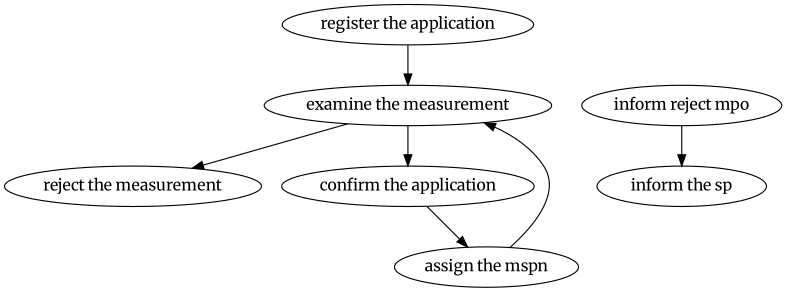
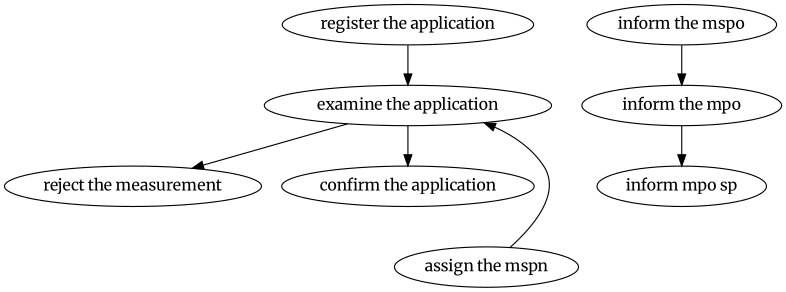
node "inform the mspo": added
node "examine the measurement": label "examine the measurement" -> "examine the application"
node "inform reject mpo": label "inform reject mpo" -> "inform the mpo"
node "inform the sp": label "inform the sp" -> "inform mpo sp"
edge "confirm the application" -> "assign the mspn": removed
